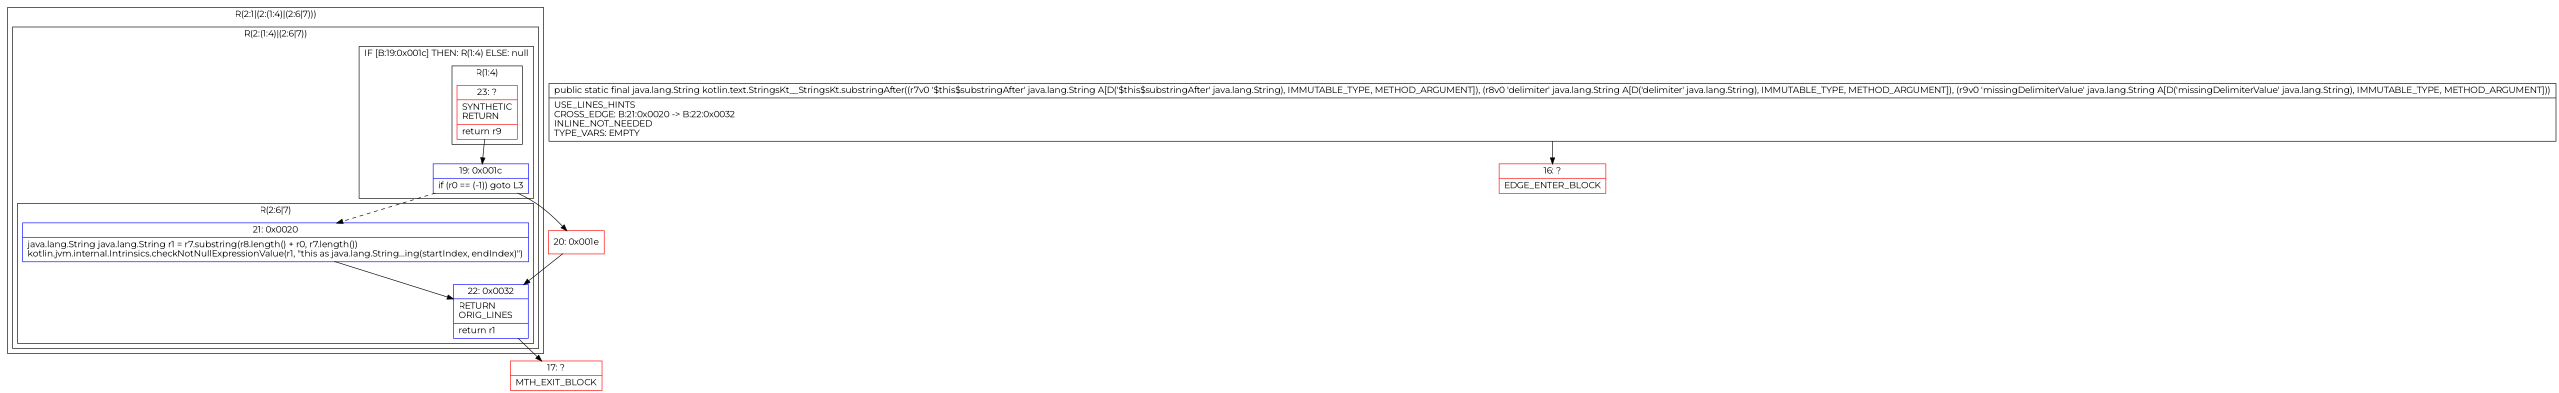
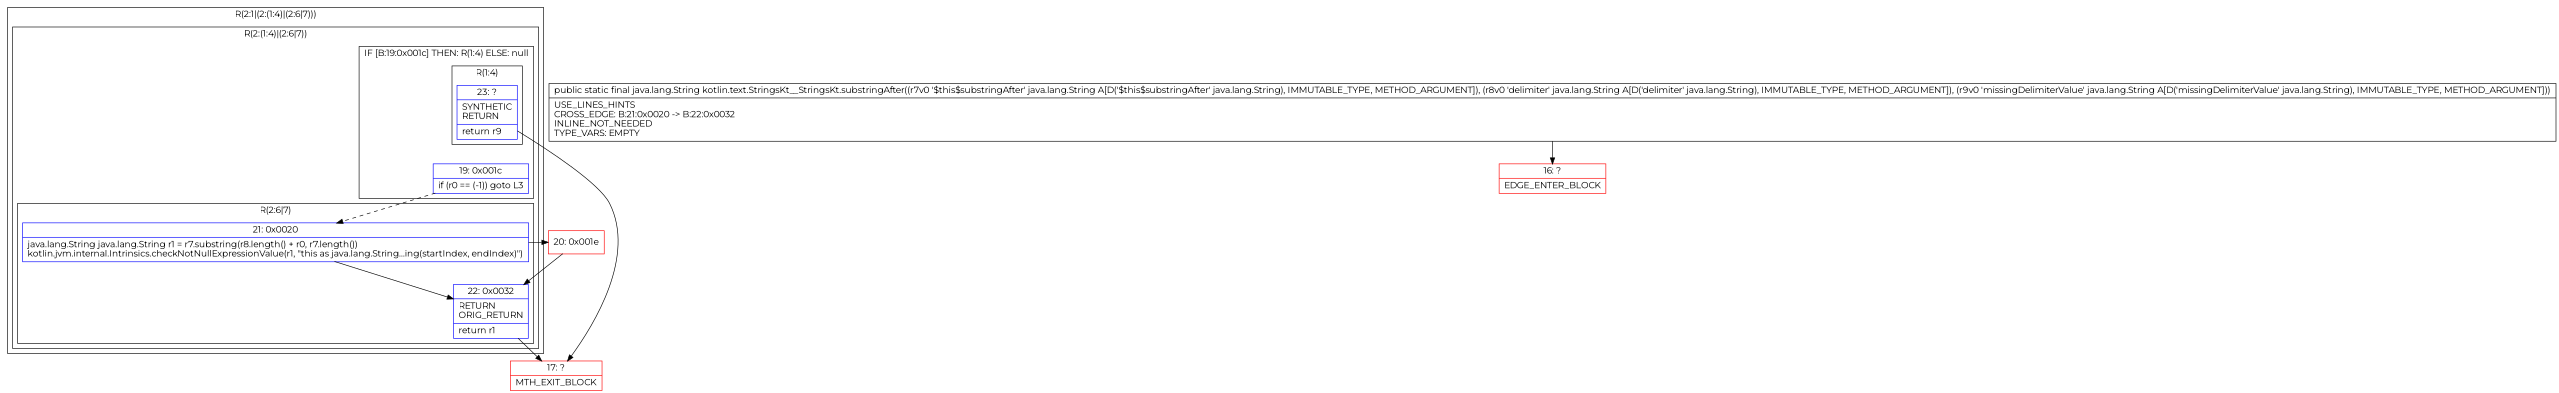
node "23: ?": color red -> blue
edge "23: ?" -> "19: 0x001c": now "23: ?" -> "17: ?"
edge "19: 0x001c" -> "20: 0x001e": now "21: 0x0020" -> "20: 0x001e"
node "22: 0x0032": text "ORIG_LINES" -> "ORIG_RETURN"
